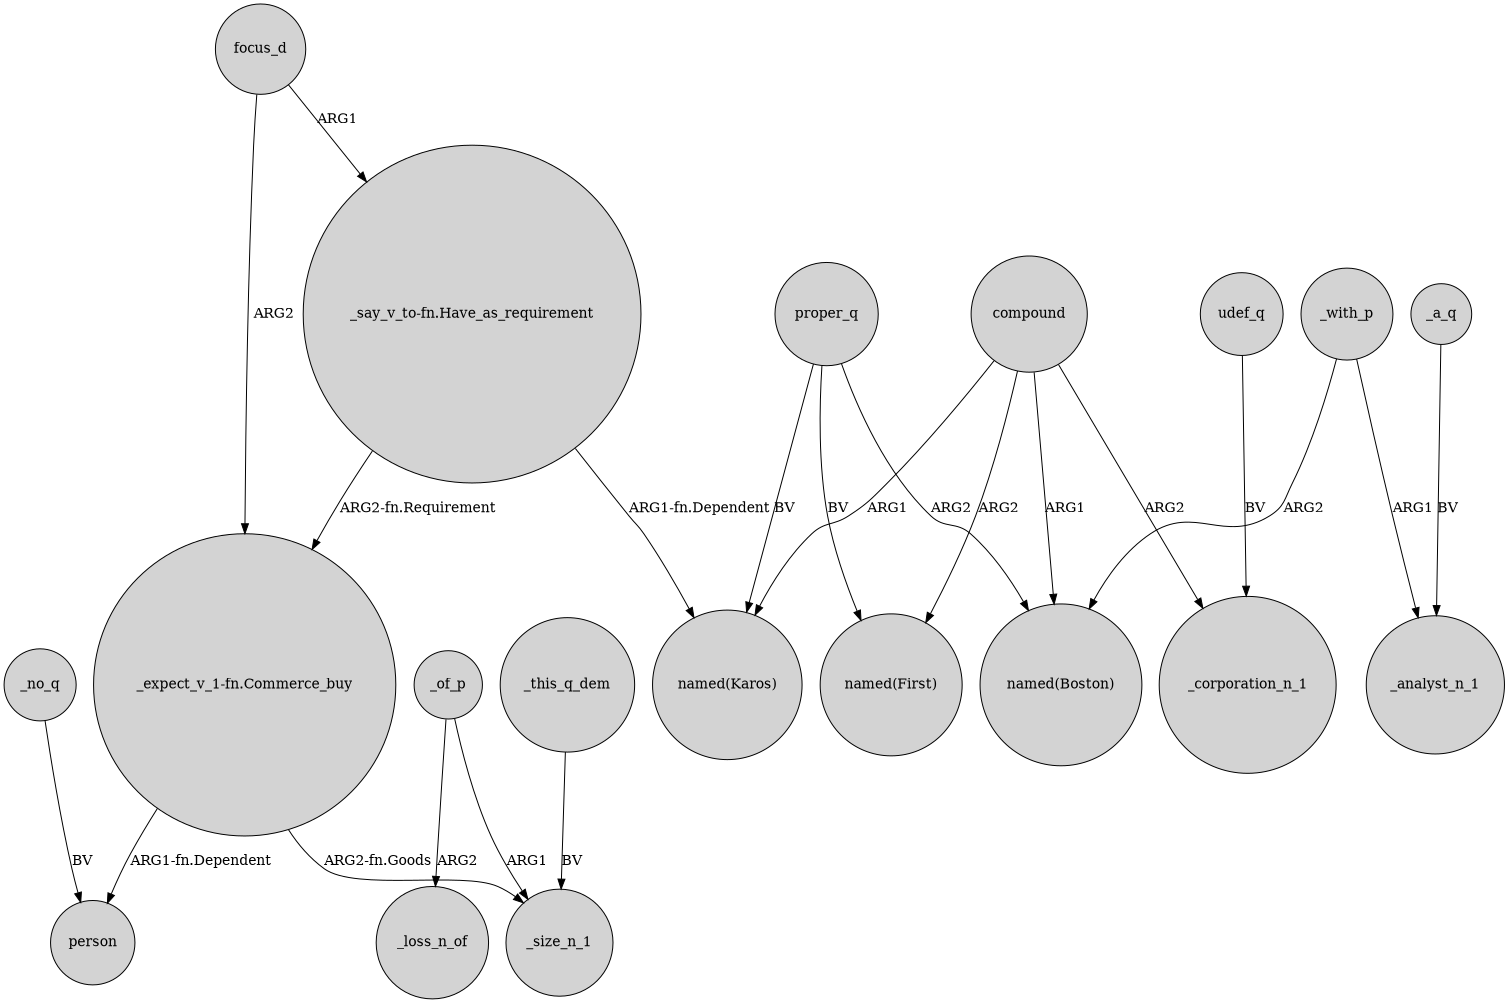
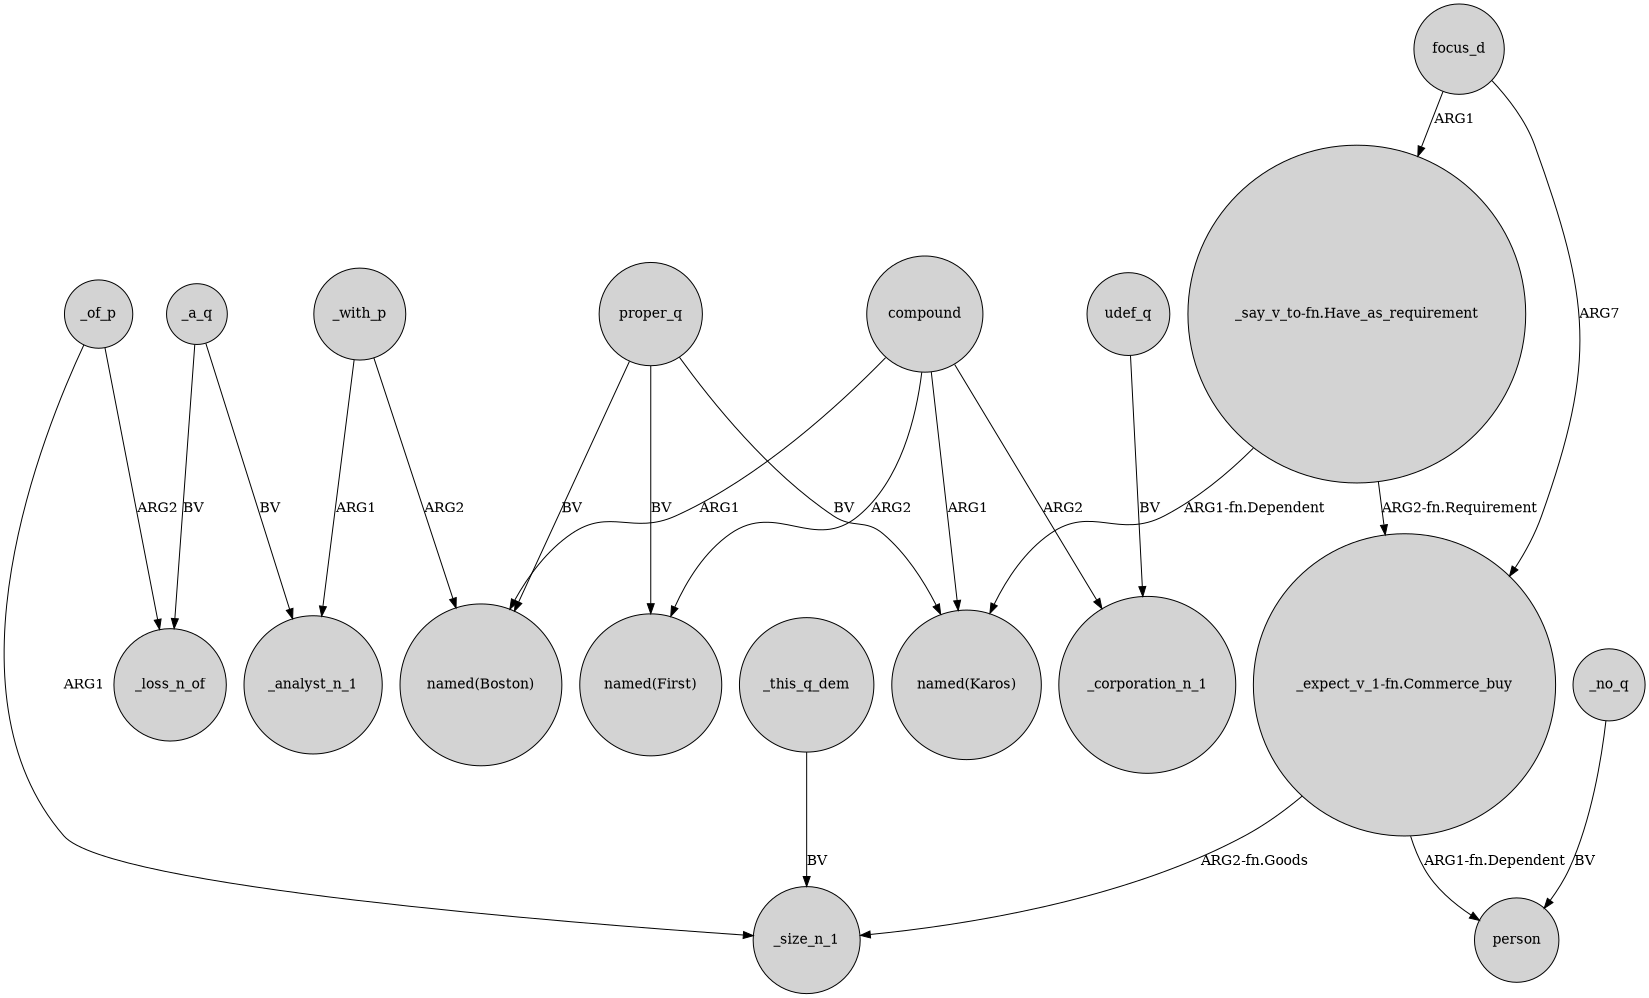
edge "focus_d" -> "_expect_v_1-fn.Commerce_buy": label "ARG2" -> "ARG7"
edge "_a_q" -> "_loss_n_of": added, label "BV"
edge "proper_q" -> "named(Boston)": label "ARG2" -> "BV"
